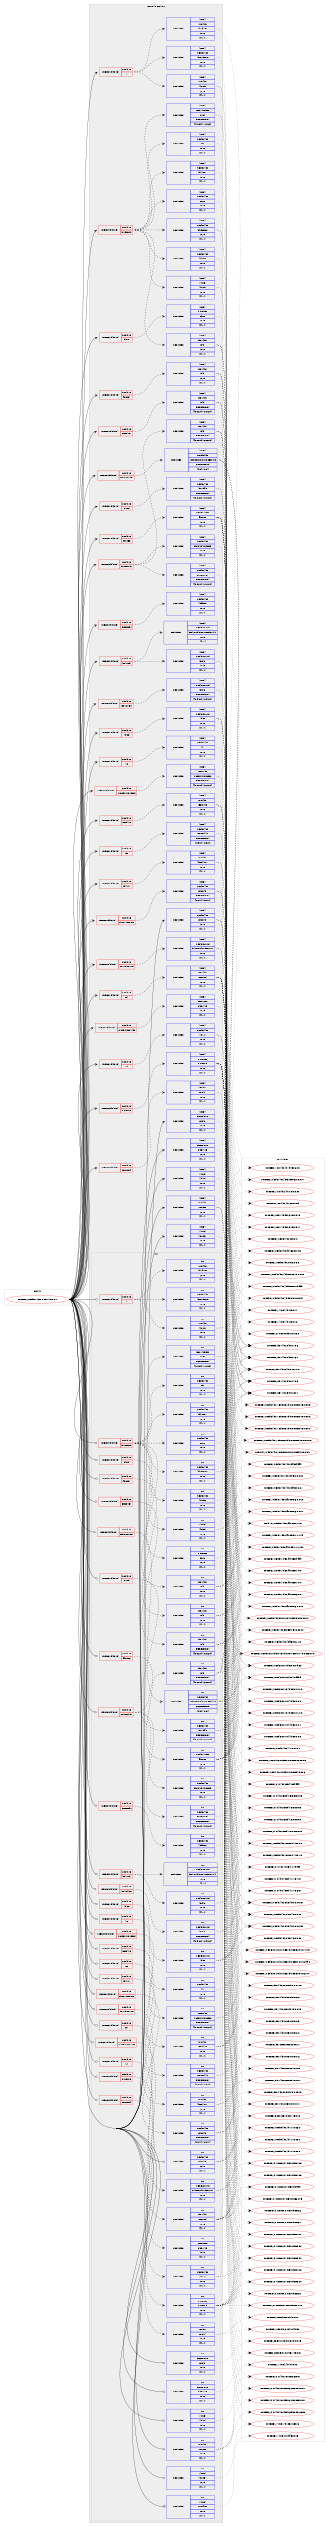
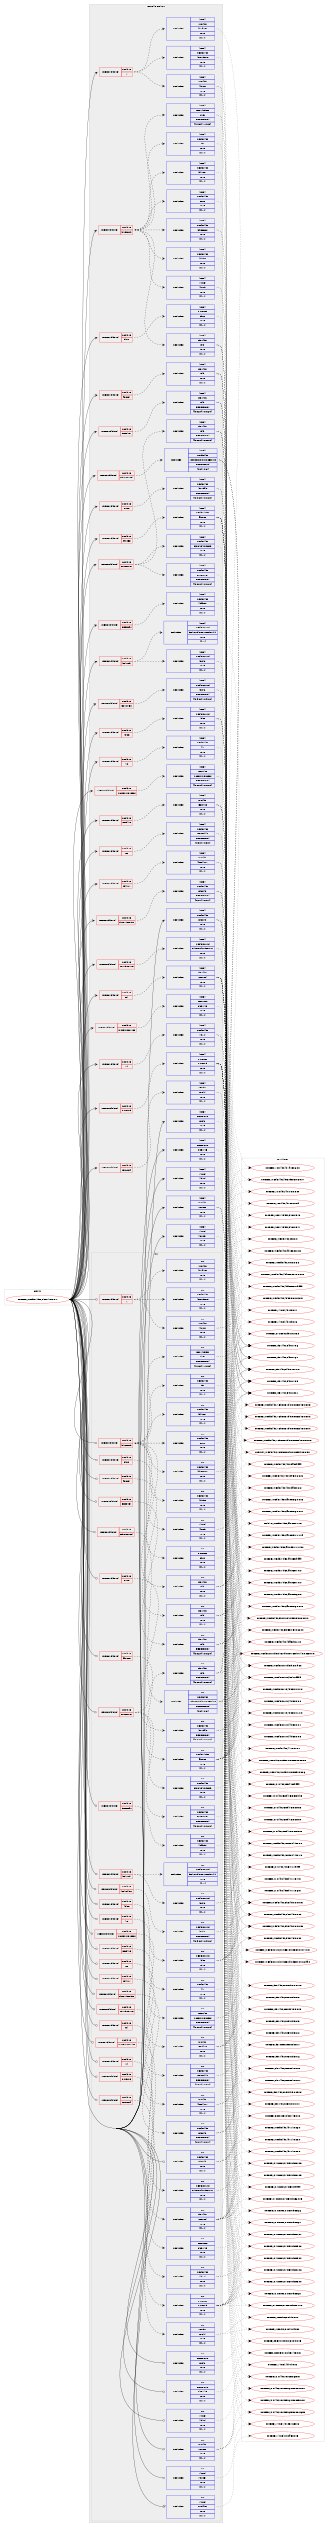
node "portage://media-sound/pulseaudio-daemon-16.1-r7": removed
